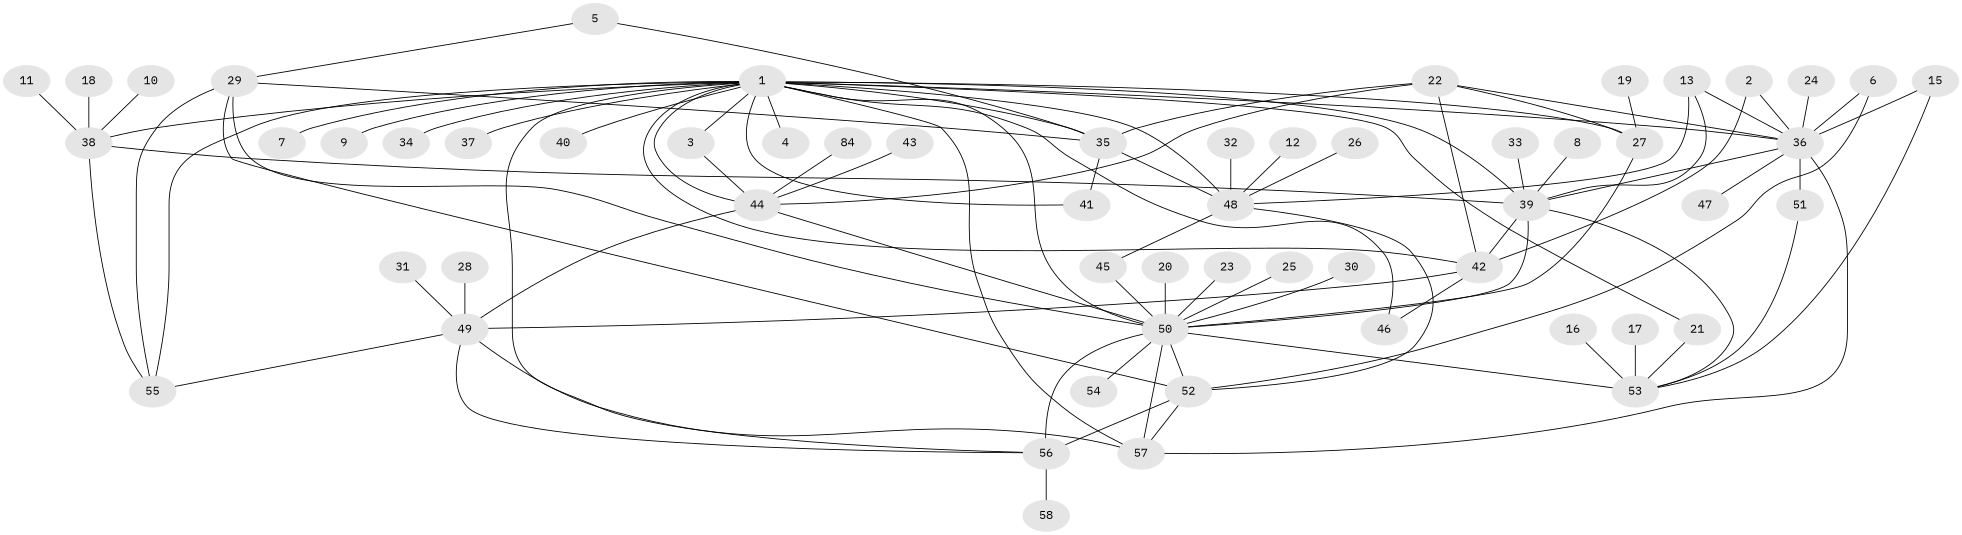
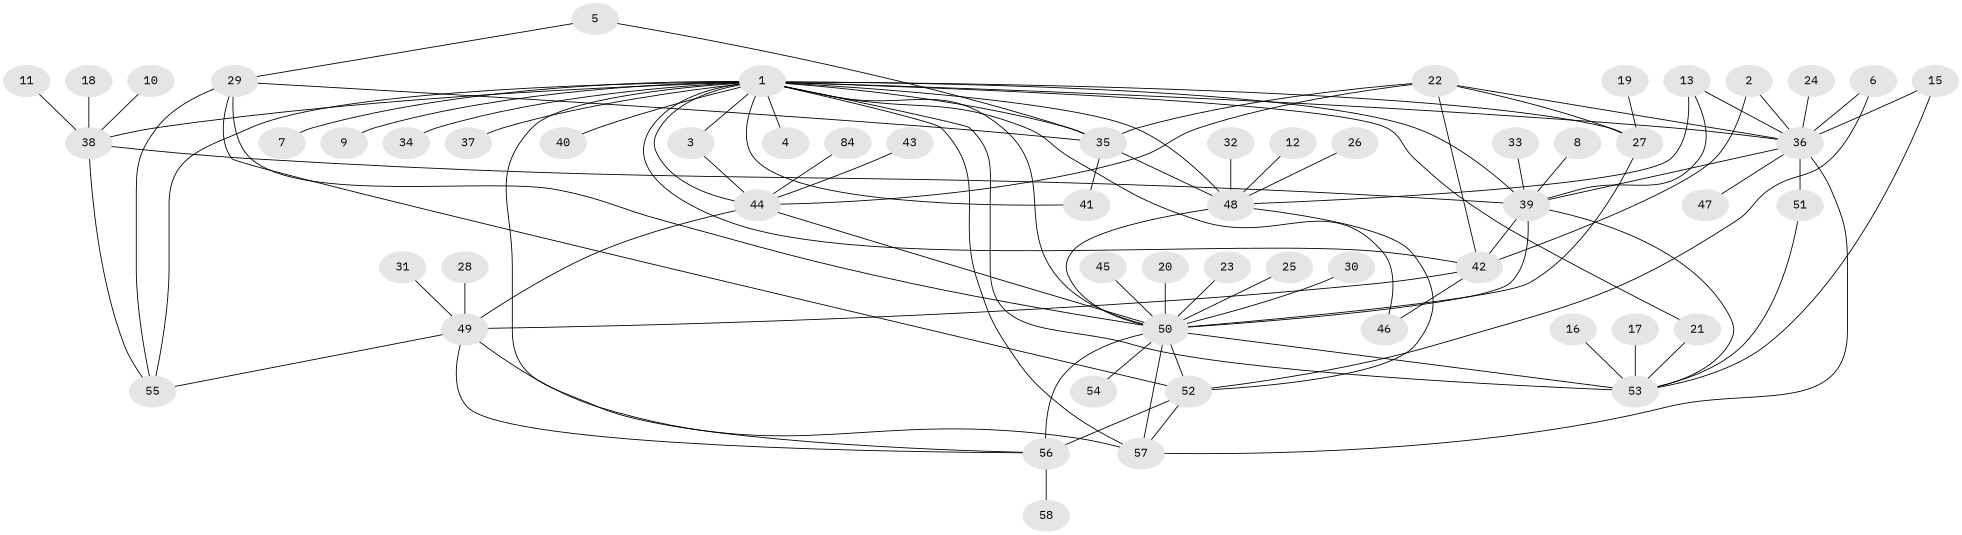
edge "48" -- "45": now "48" -- "50"
edge "1" -- "53": added
